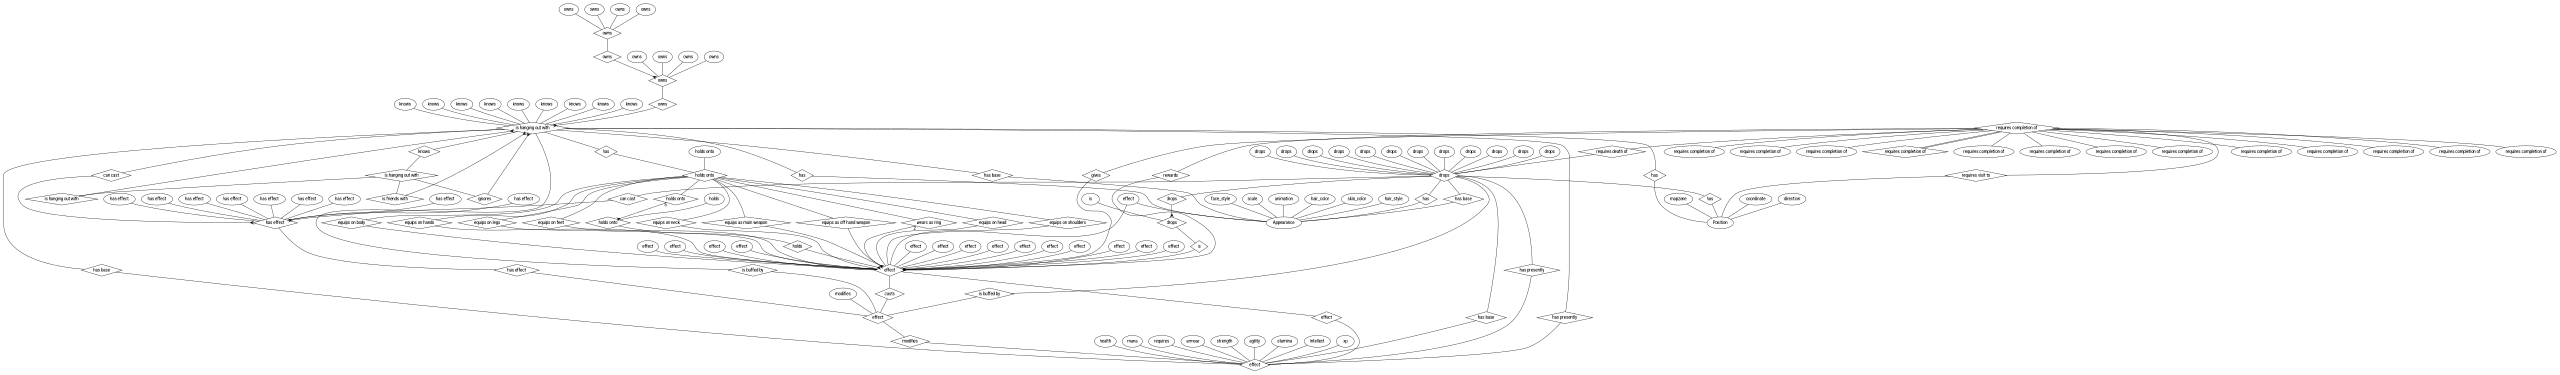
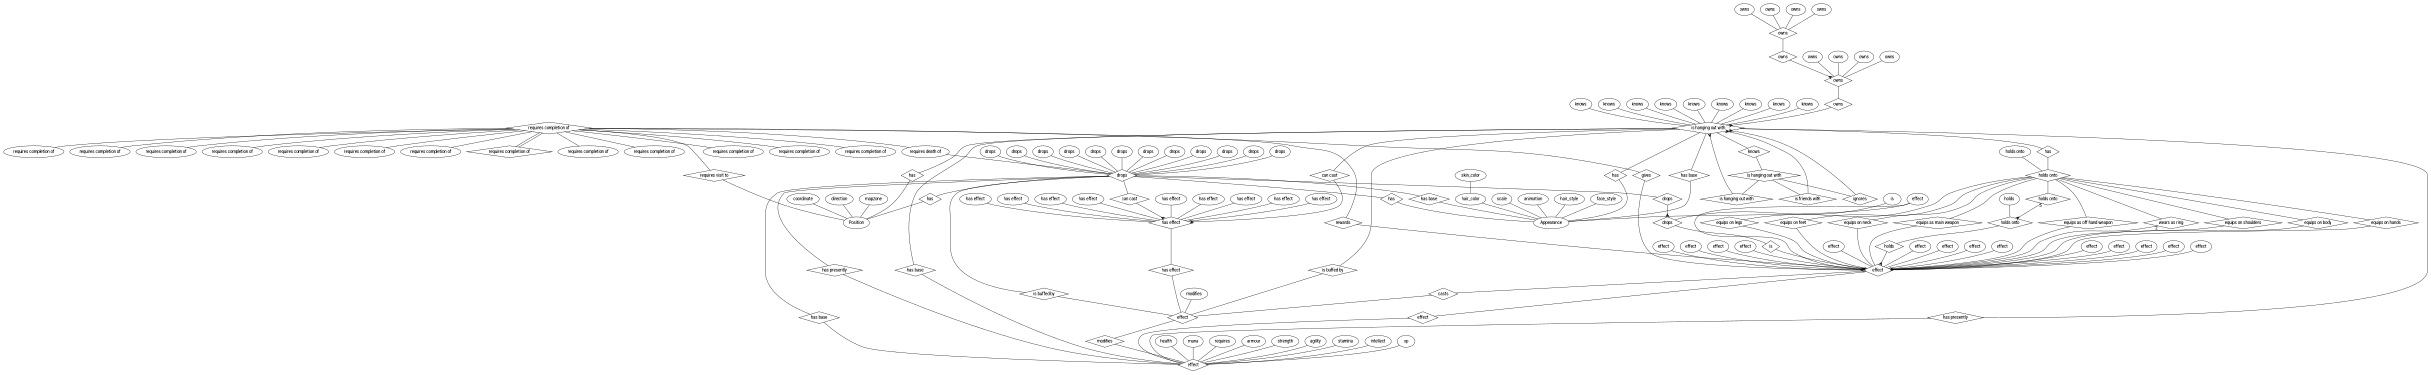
node "requires death of": shape diamond -> ellipse
edge "skin_color" -- "Appearance": now "skin_color" -- "hair_color"
node "equips on head": removed
